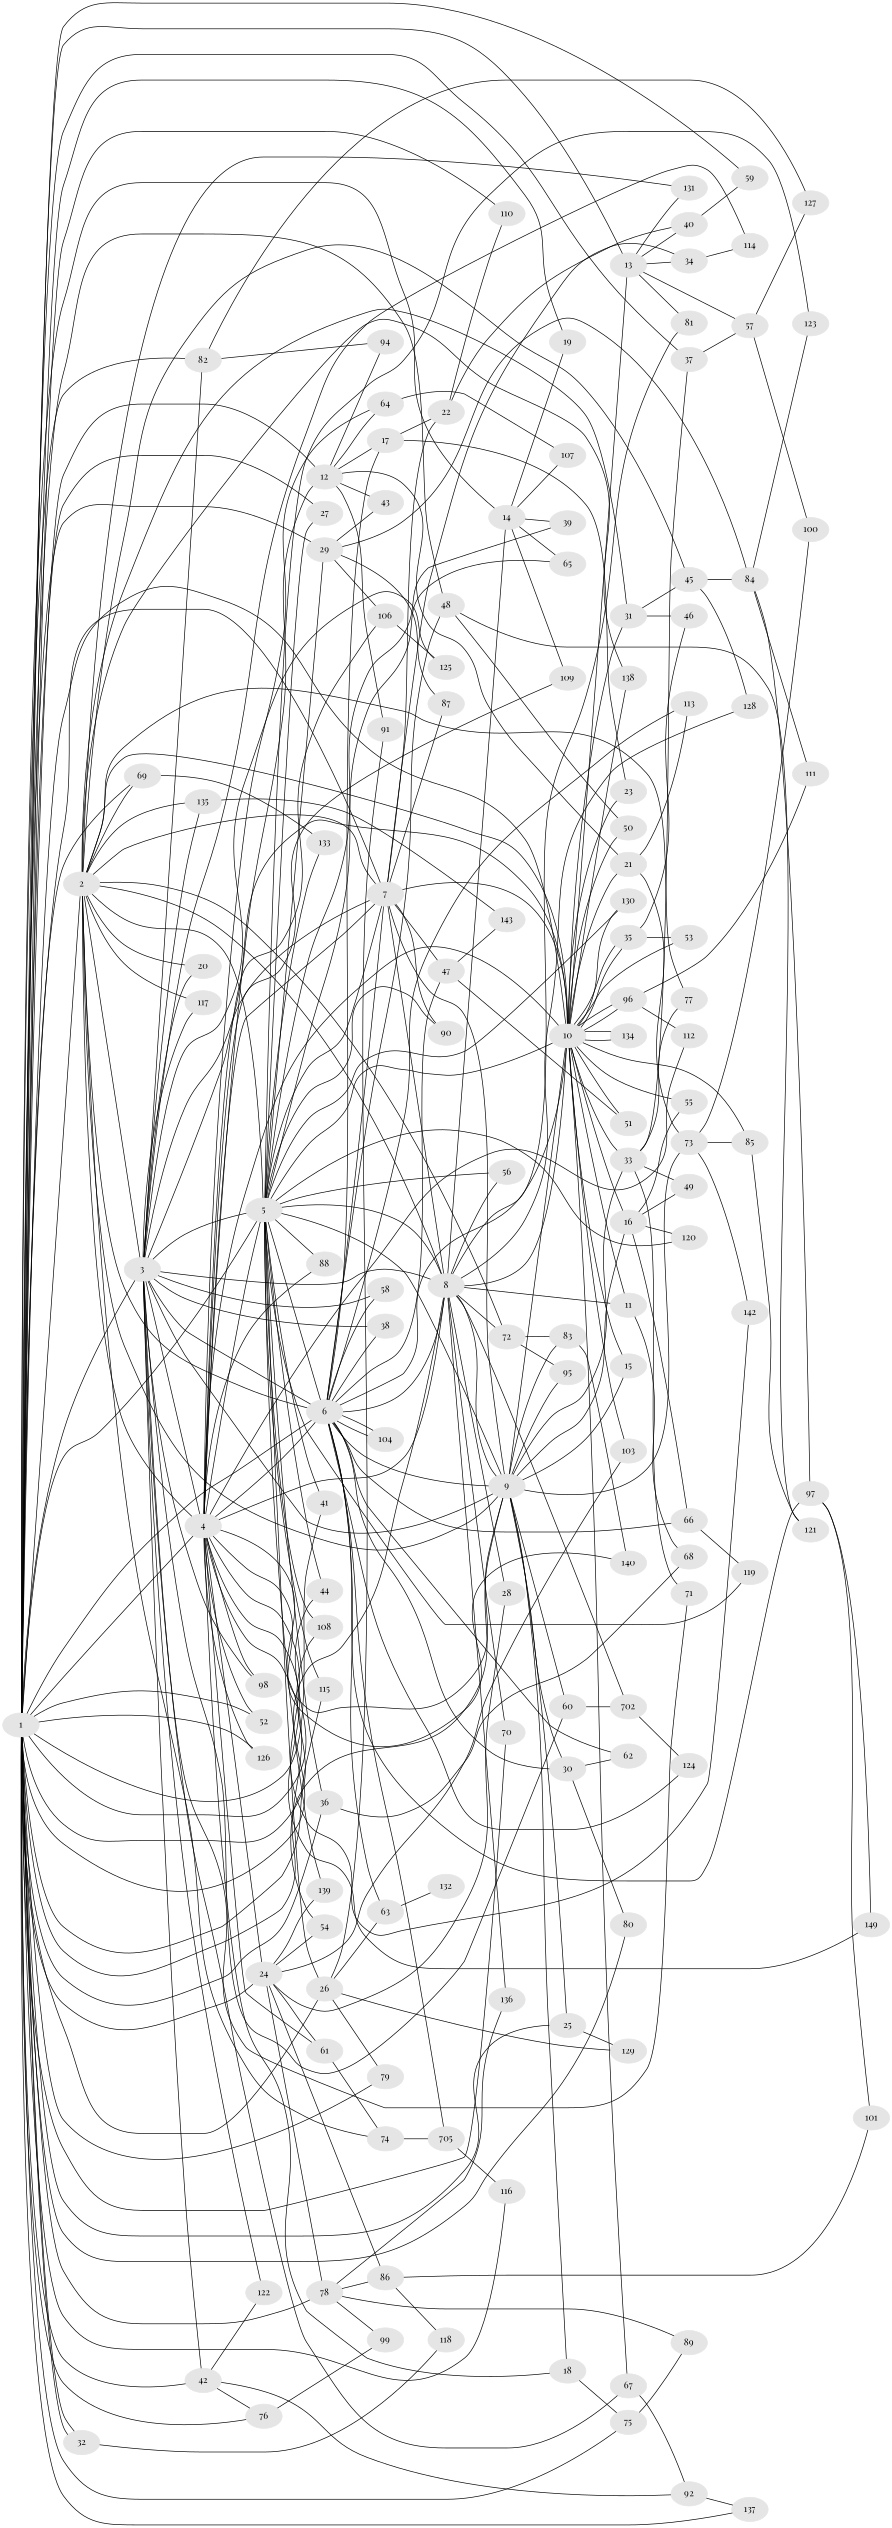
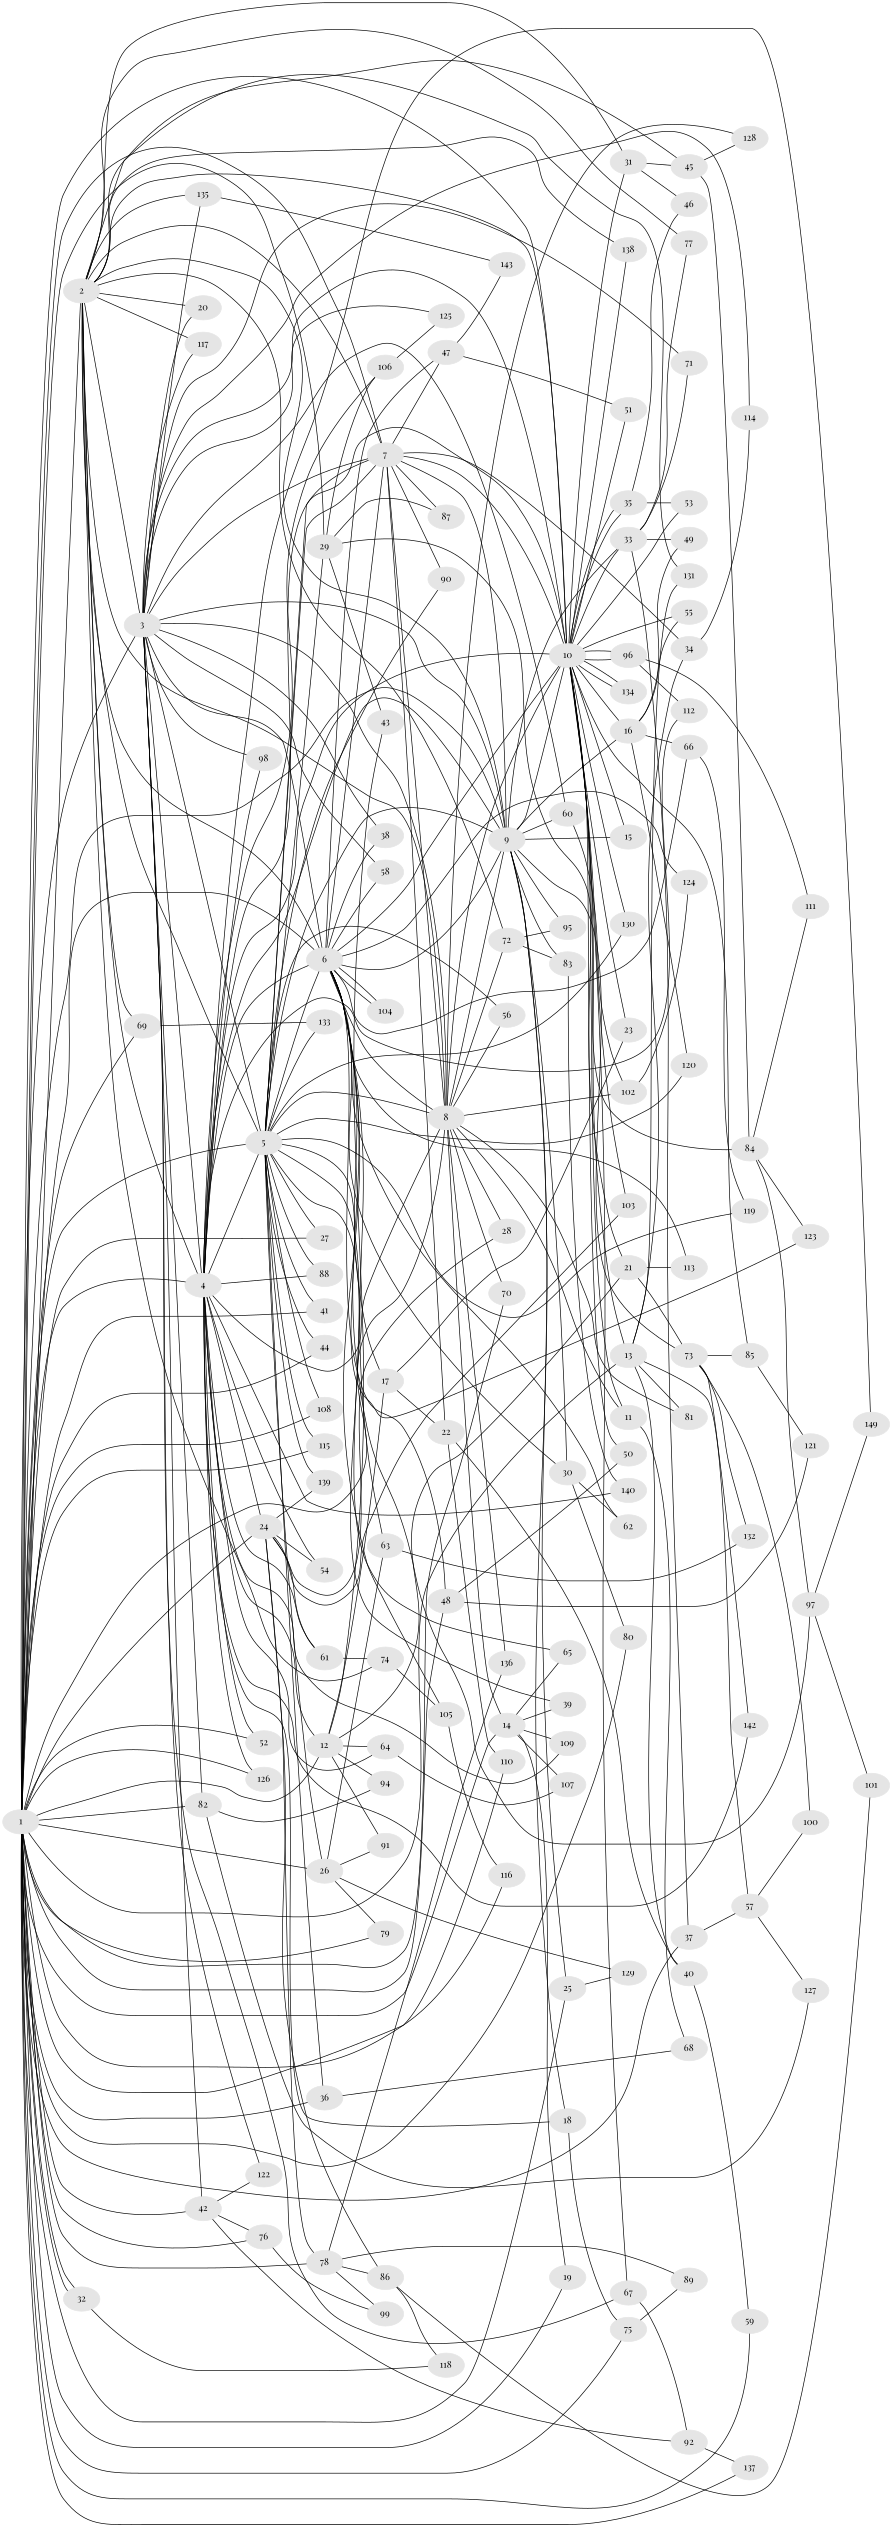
edge "73" -- "132": added
node "702": label "702" -> "102"
node "705": label "705" -> "105"
